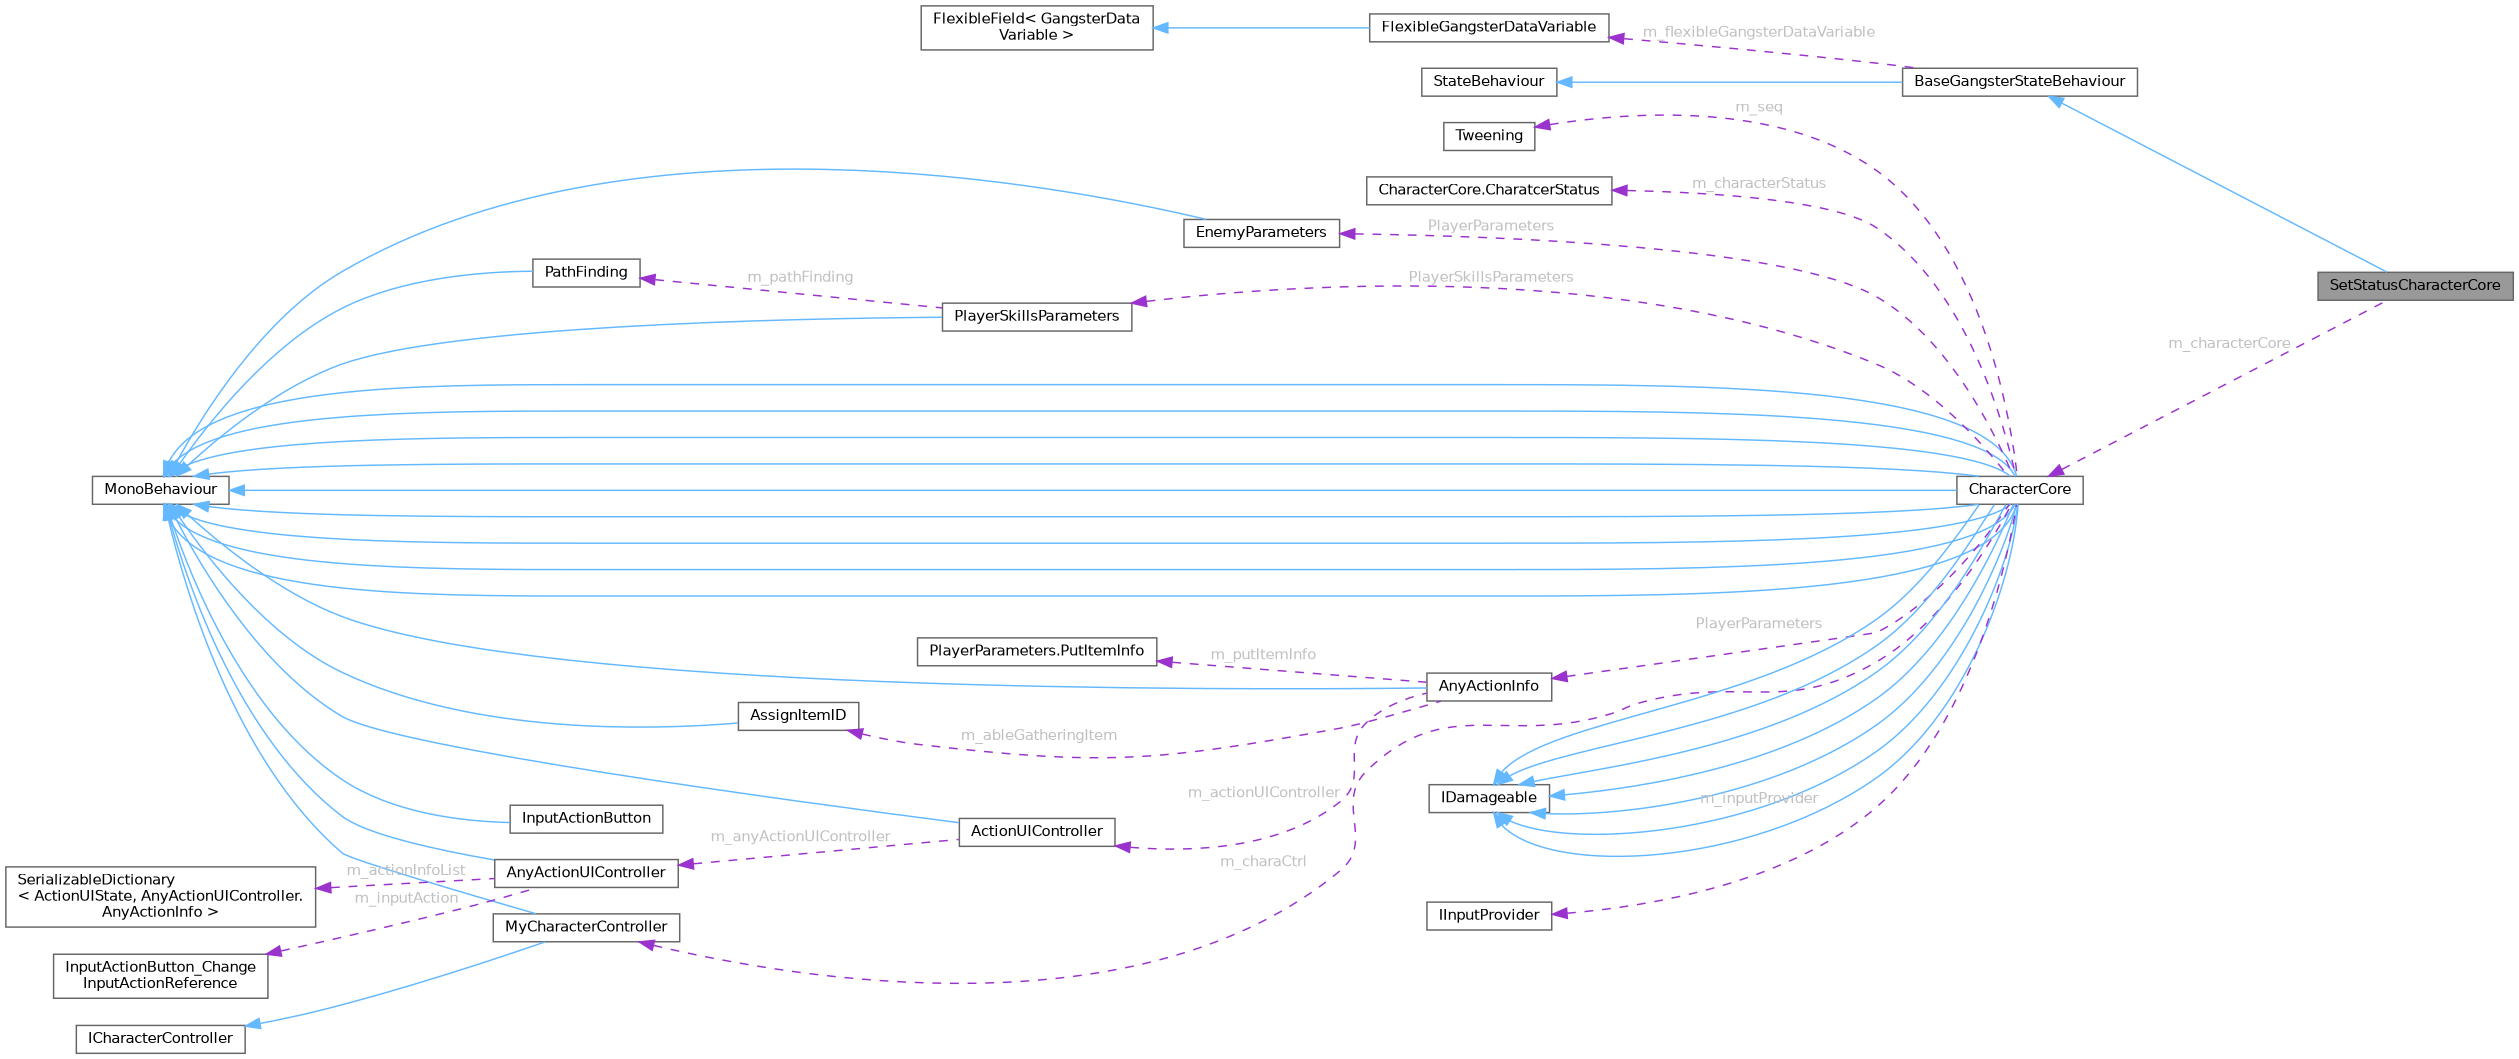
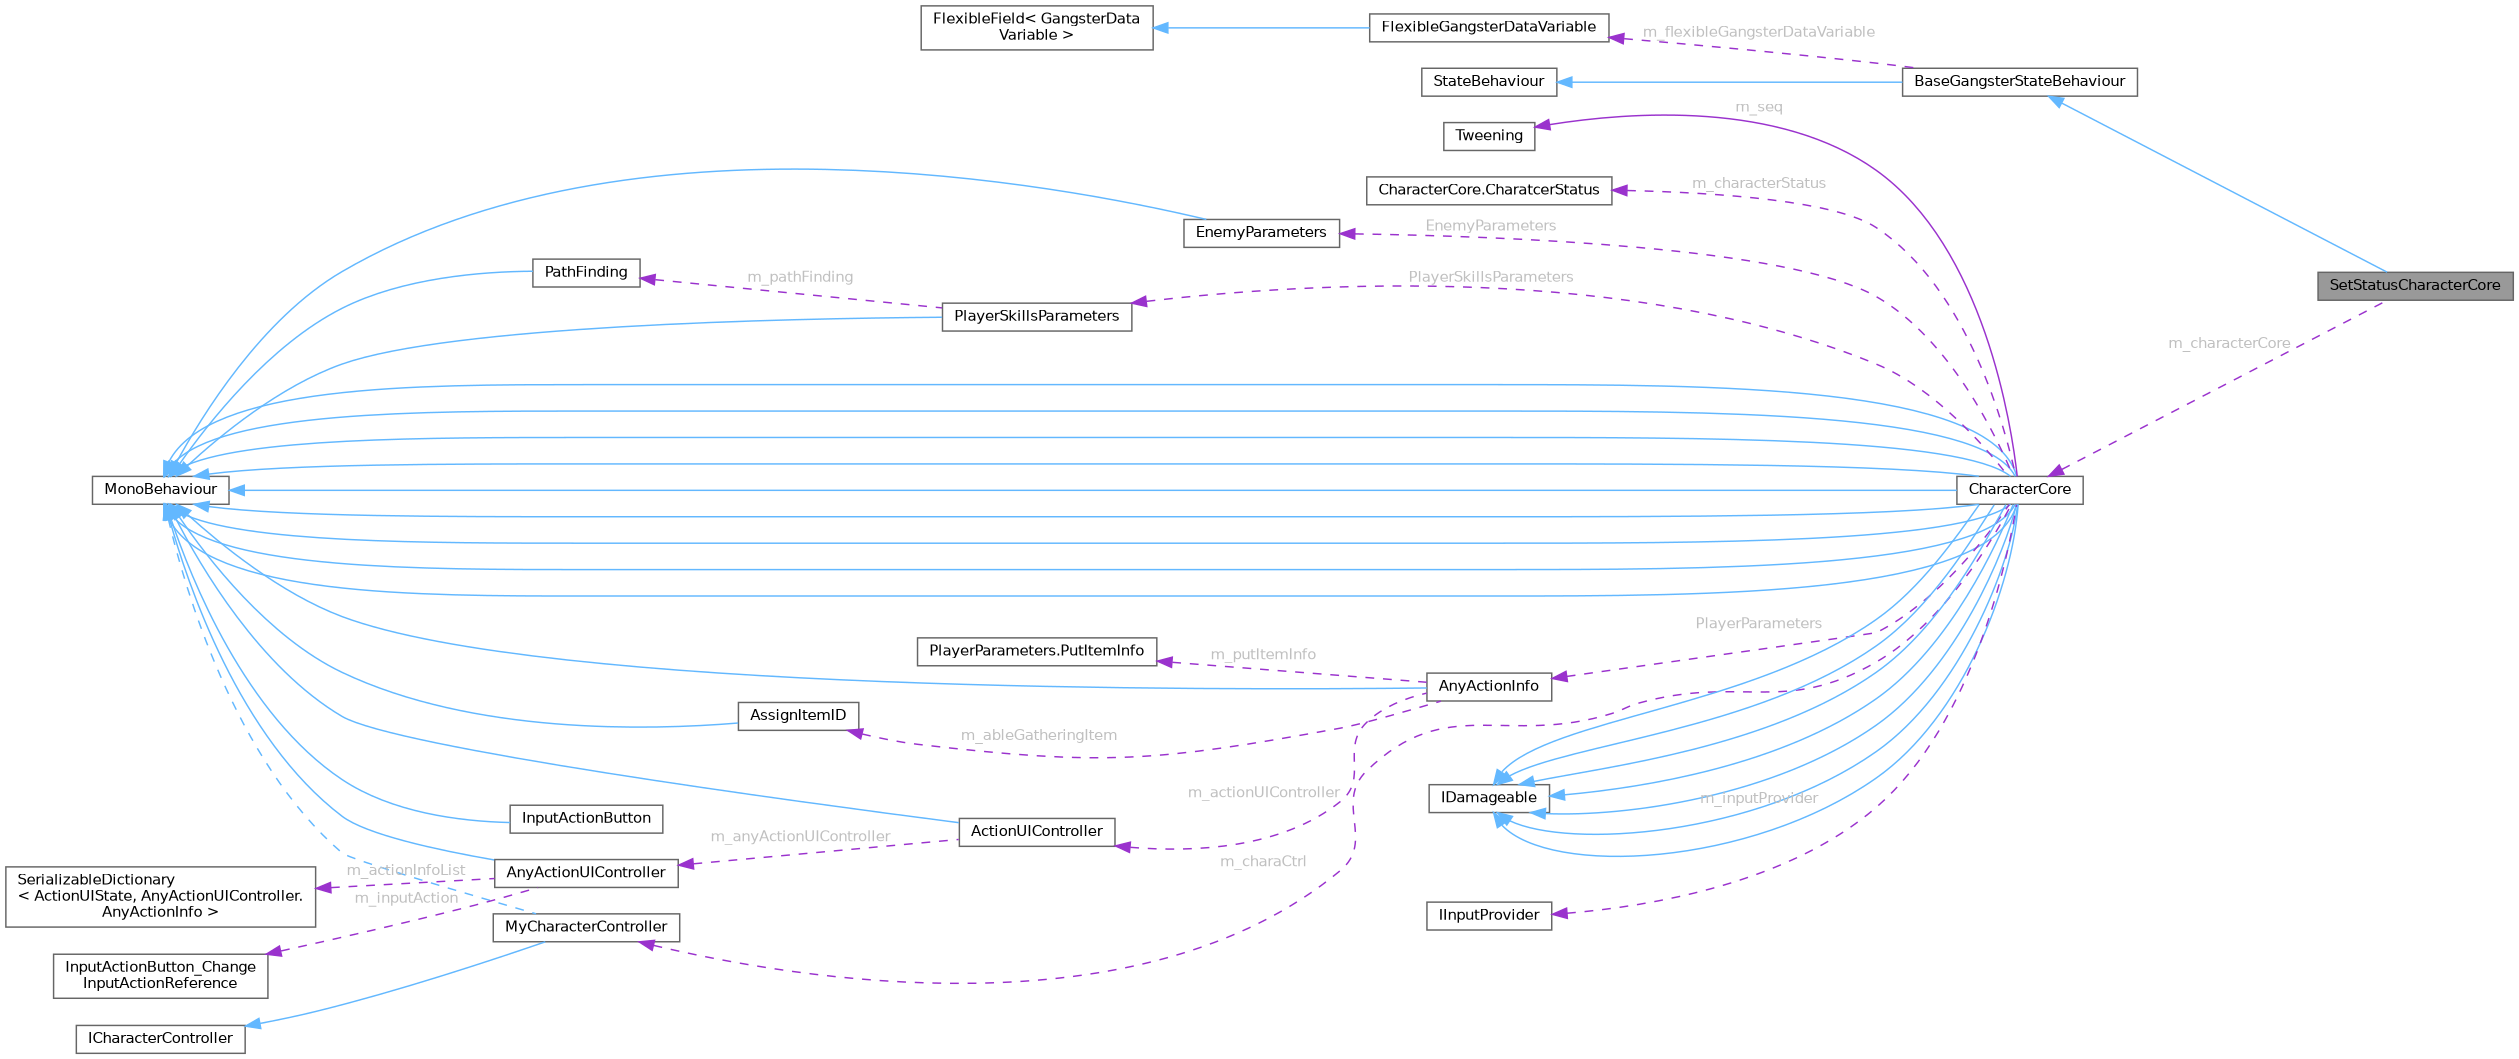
edge "CharacterCore" -> "Tweening": style dashed -> solid
edge "CharacterCore" -> "EnemyParameters": label " PlayerParameters" -> " EnemyParameters"
edge "MyCharacterController" -> "MonoBehaviour": style solid -> dashed
